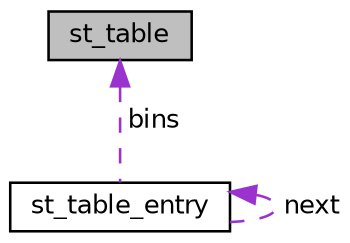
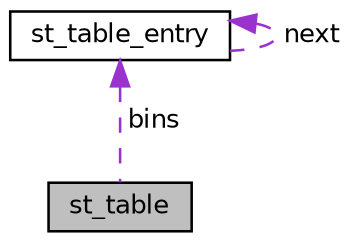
edge "st_table_entry" -> "st_table": reversed
